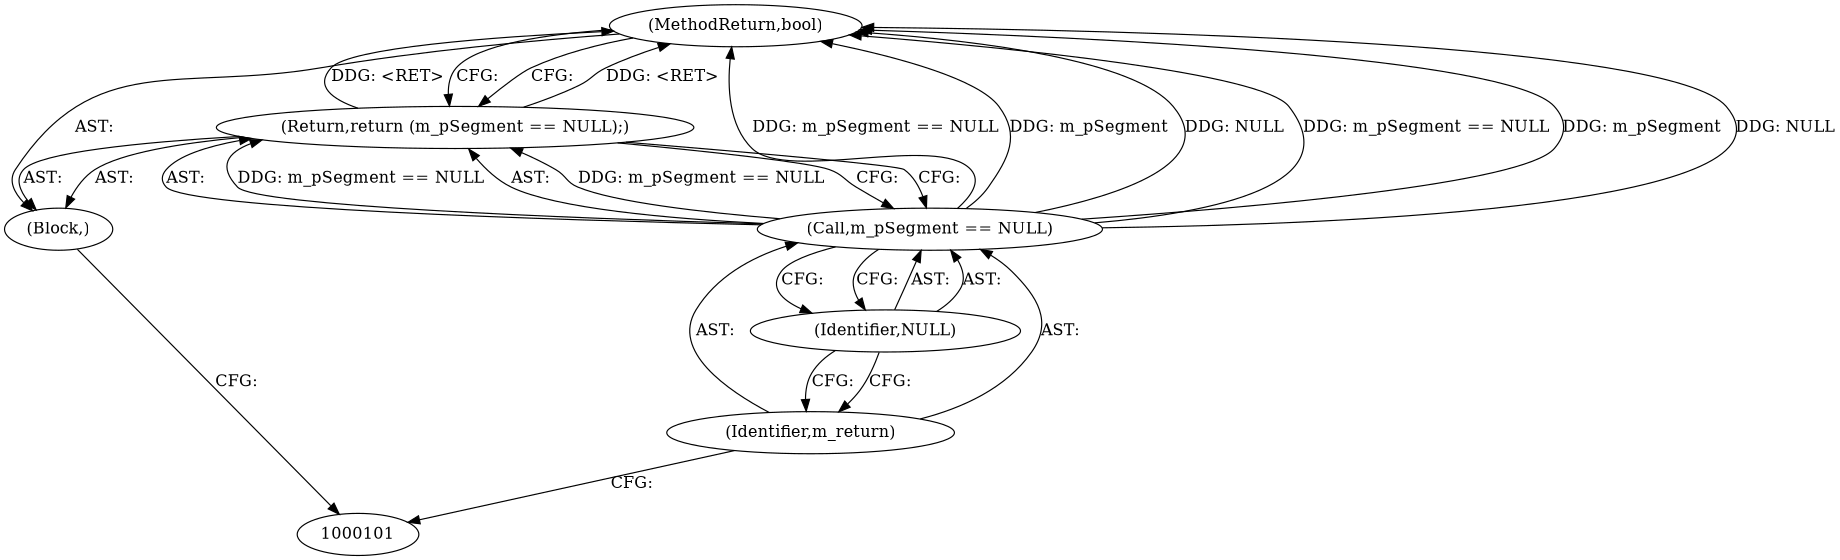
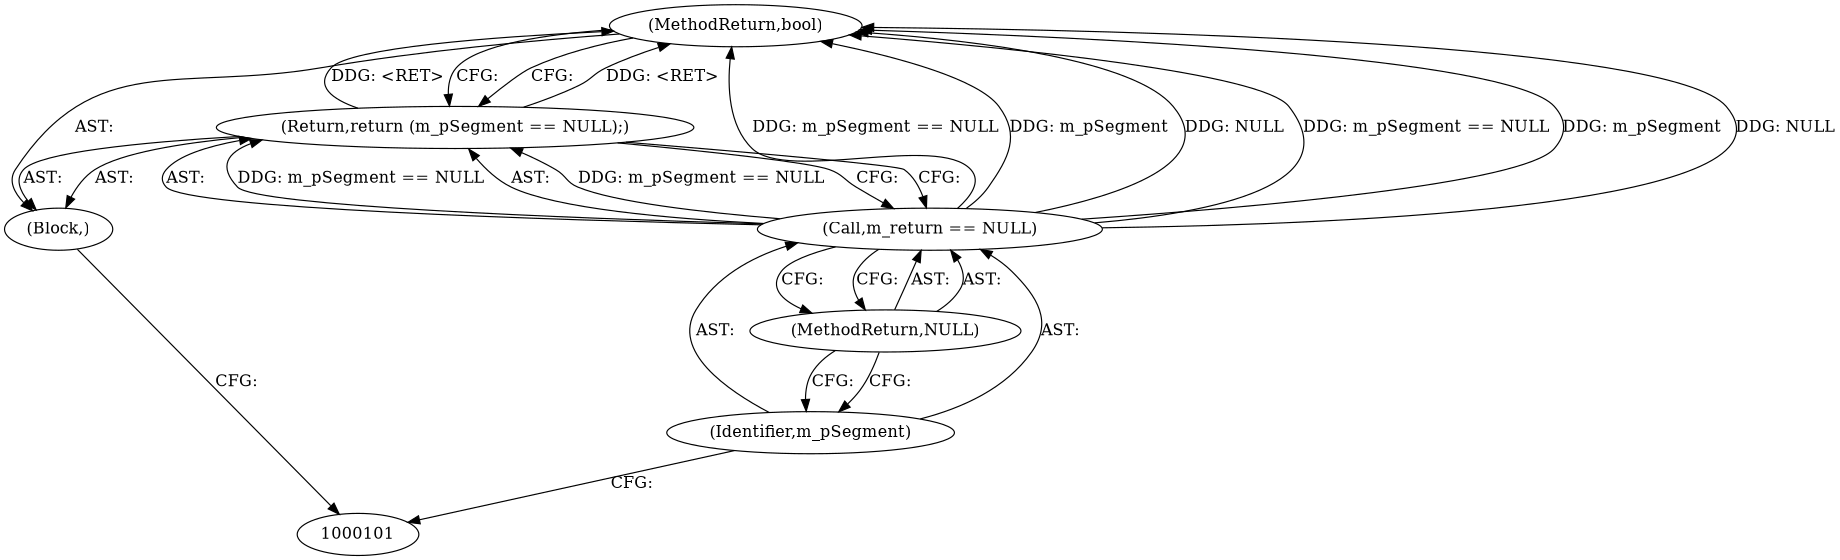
node "(Call,m_pSegment == NULL)": label "(Call,m_pSegment == NULL)" -> "(Call,m_return == NULL)"
node "(Identifier,NULL)": label "(Identifier,NULL)" -> "(MethodReturn,NULL)"
node "(Identifier,m_return)": label "(Identifier,m_return)" -> "(Identifier,m_pSegment)"
